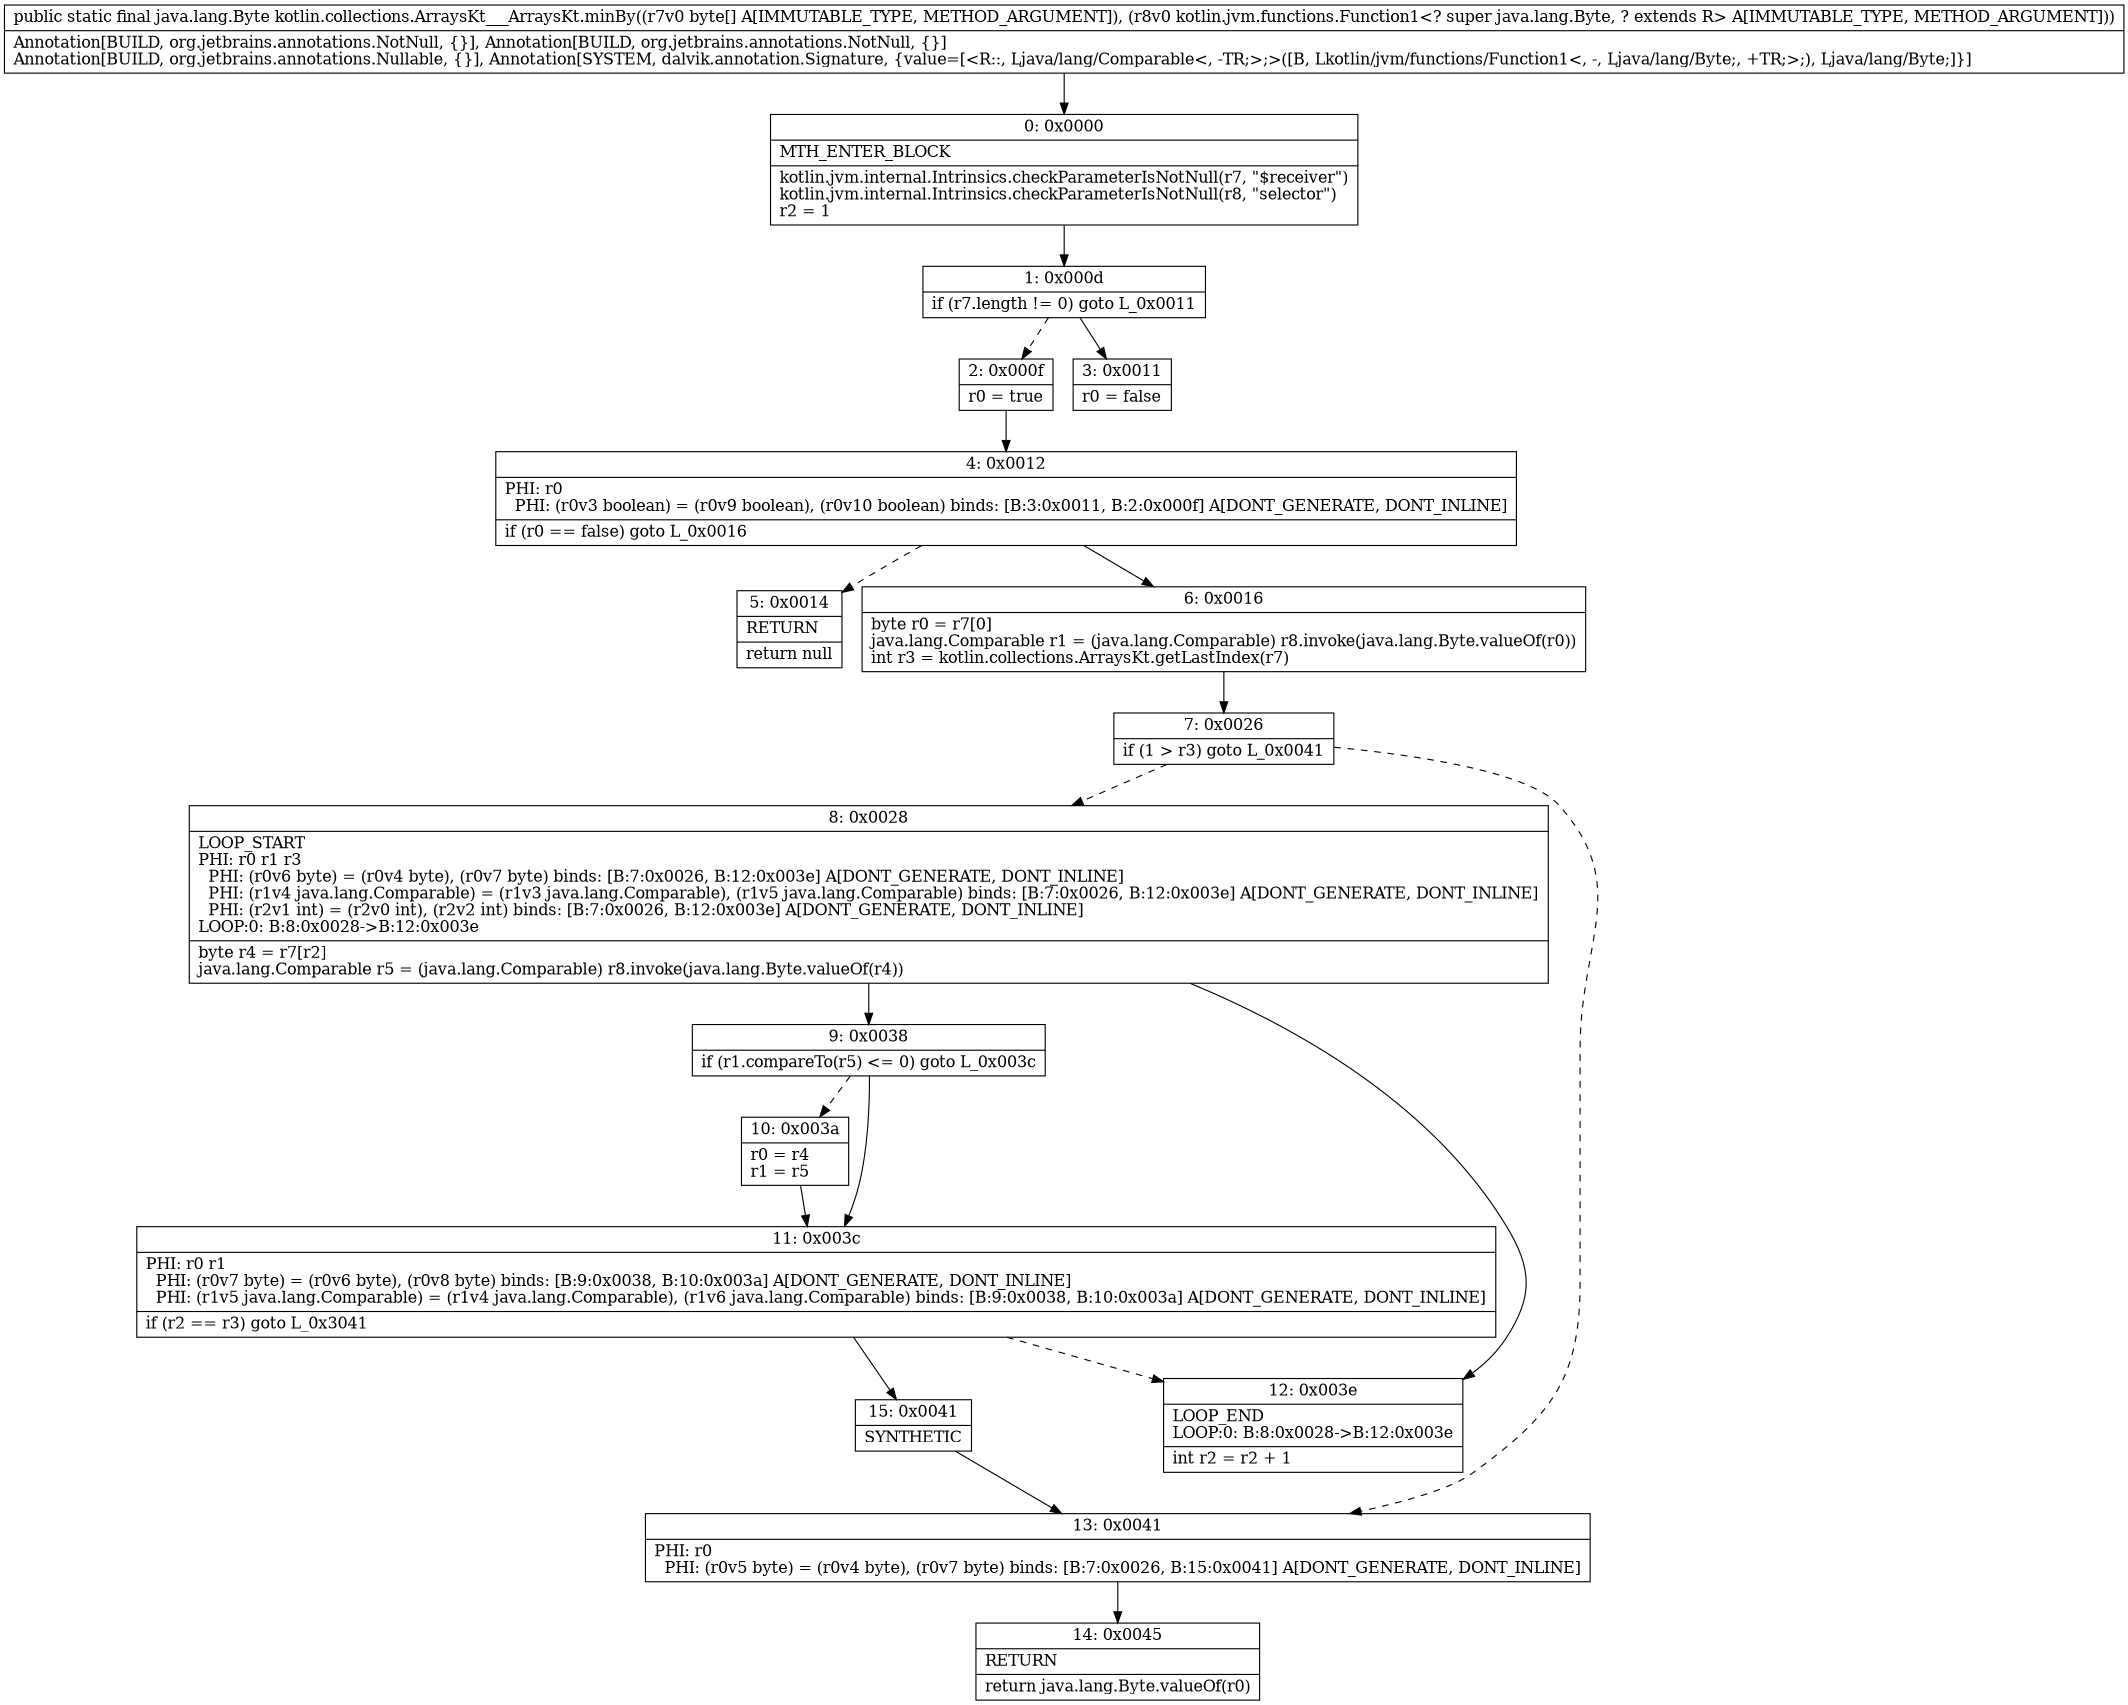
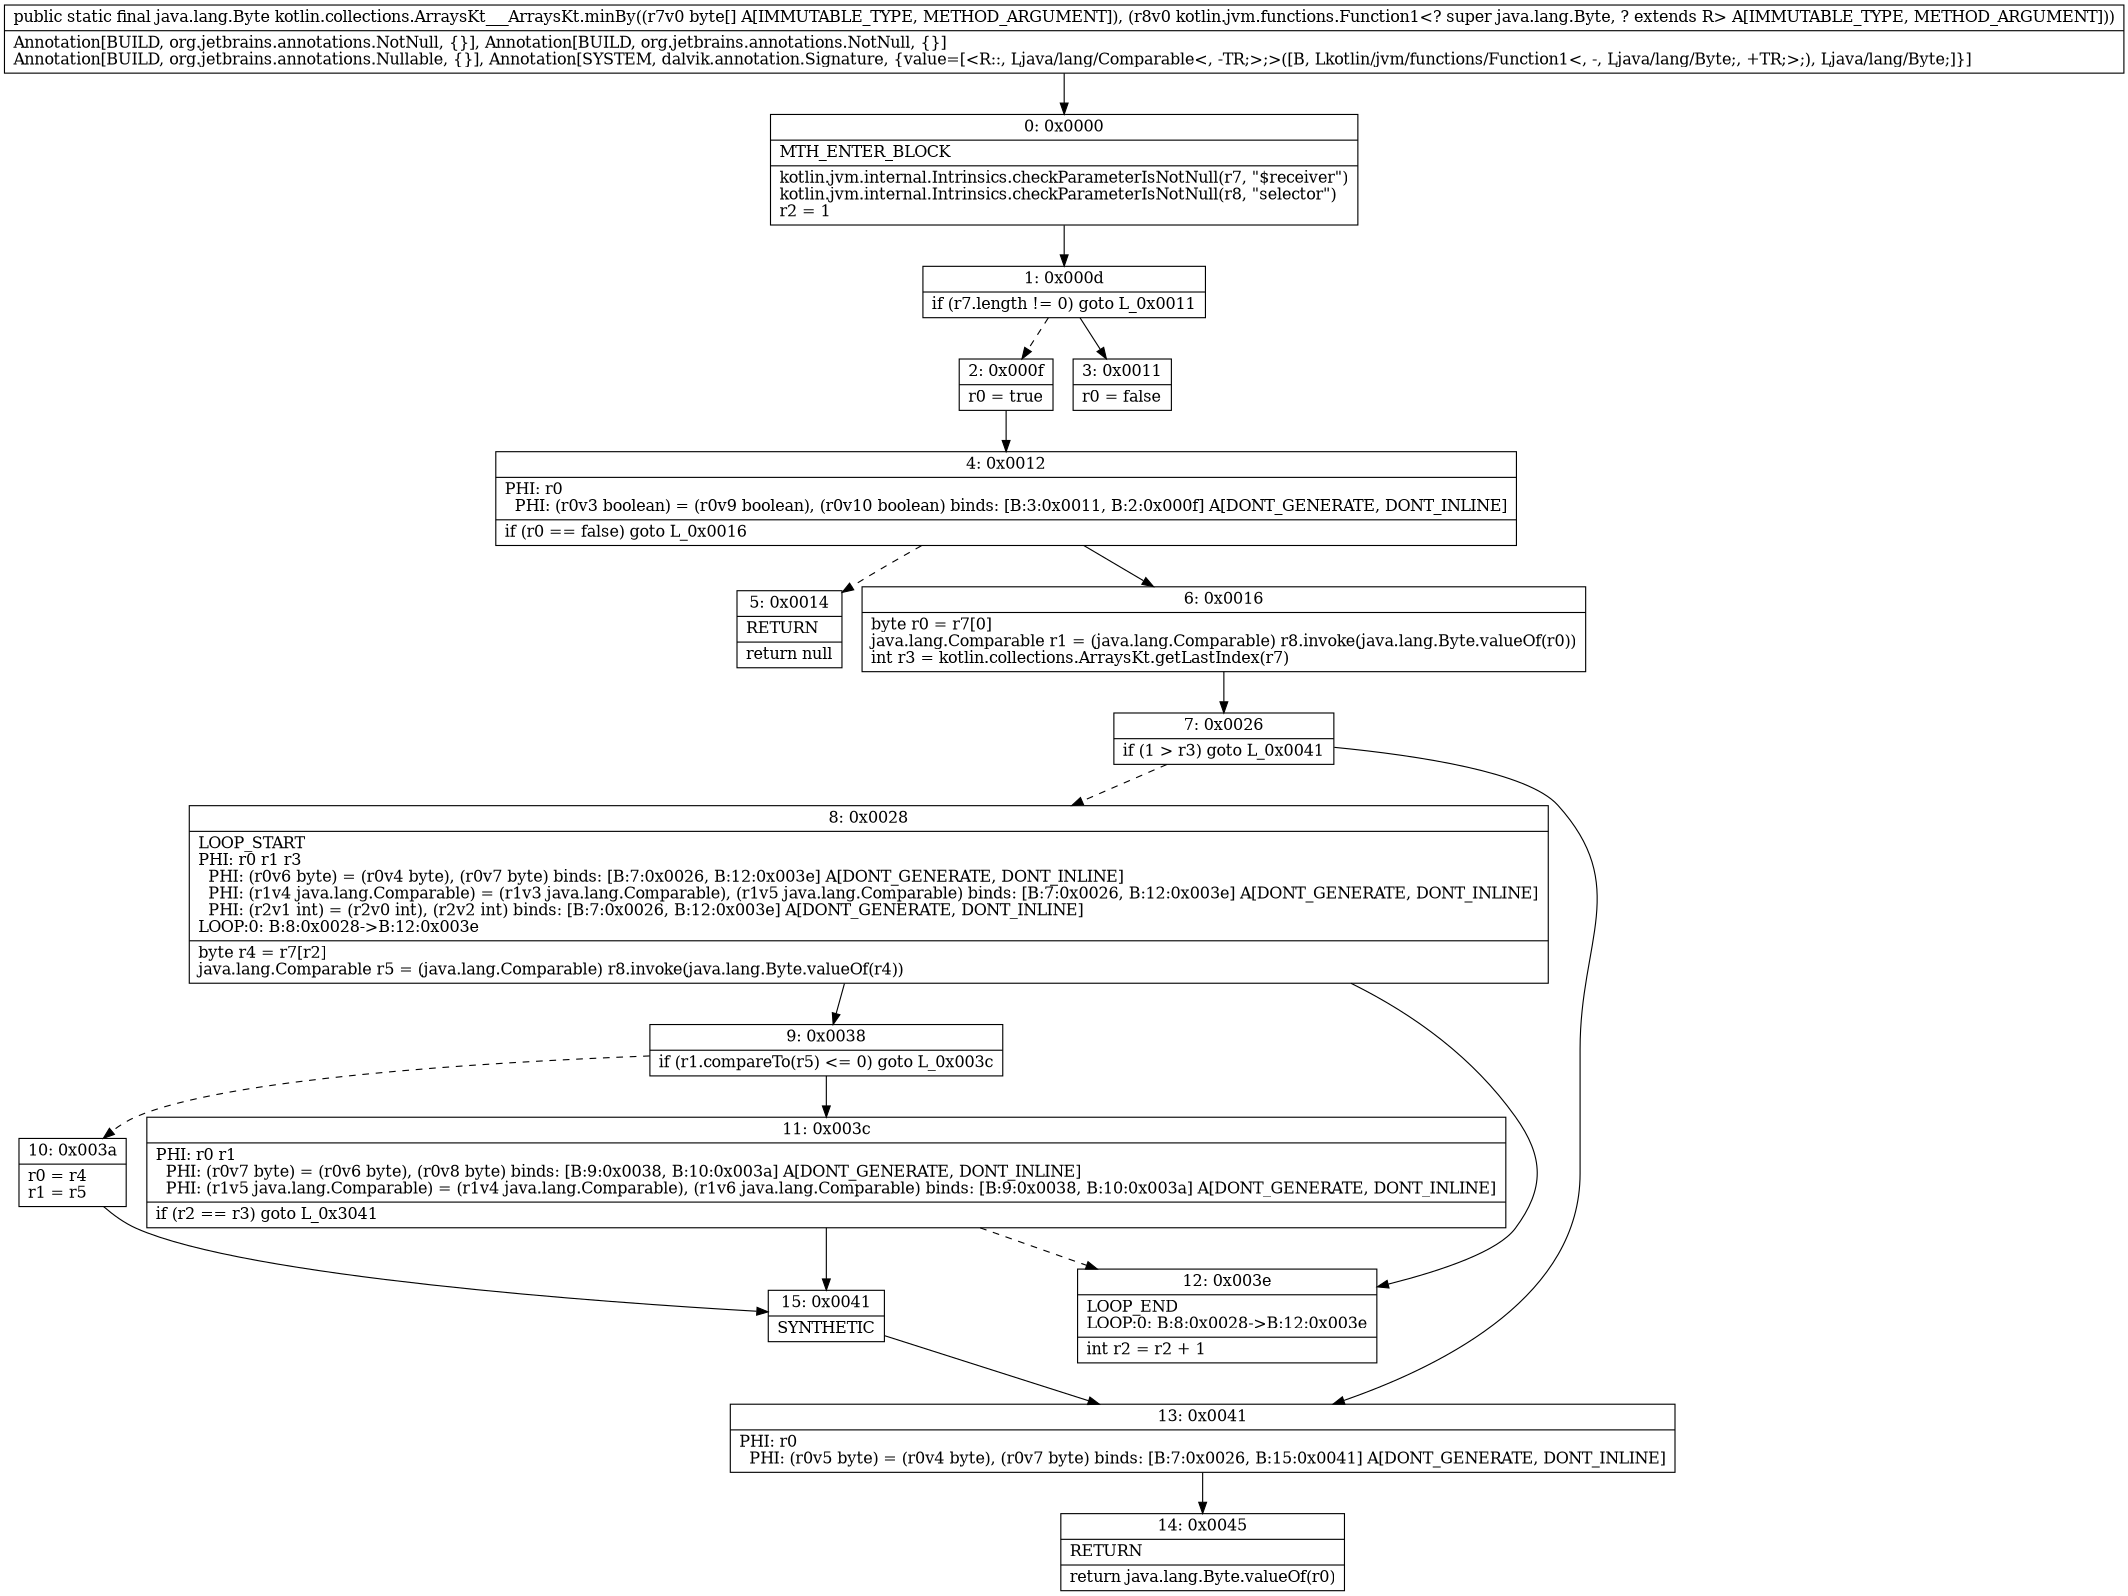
edge "7: 0x0026" -> "13: 0x0041": style dashed -> solid
edge "10: 0x003a" -> "11: 0x003c": now "10: 0x003a" -> "15: 0x0041"
